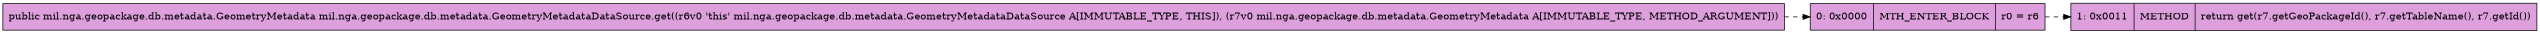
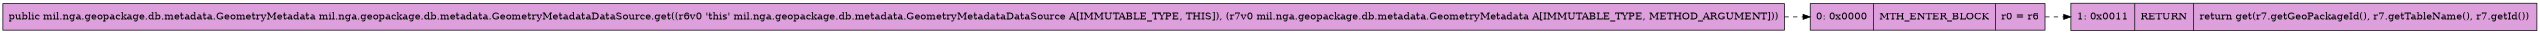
node "1: 0x0011": text "METHOD" -> "RETURN"
